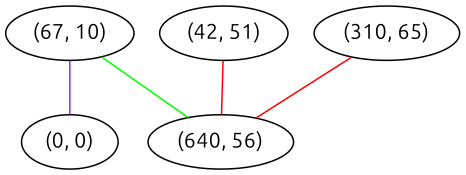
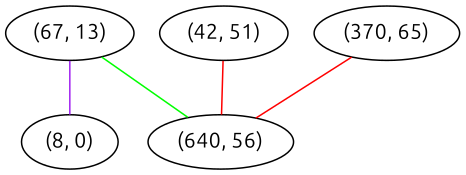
node "(67, 10)": label "(67, 10)" -> "(67, 13)"
node "(310, 65)": label "(310, 65)" -> "(370, 65)"
node "(0, 0)": label "(0, 0)" -> "(8, 0)"
